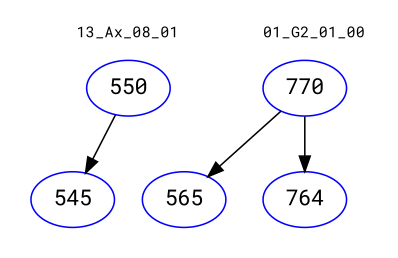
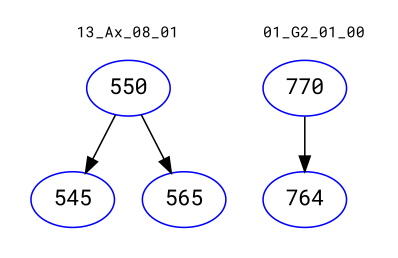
edge "770" -> "565": now "550" -> "565"
